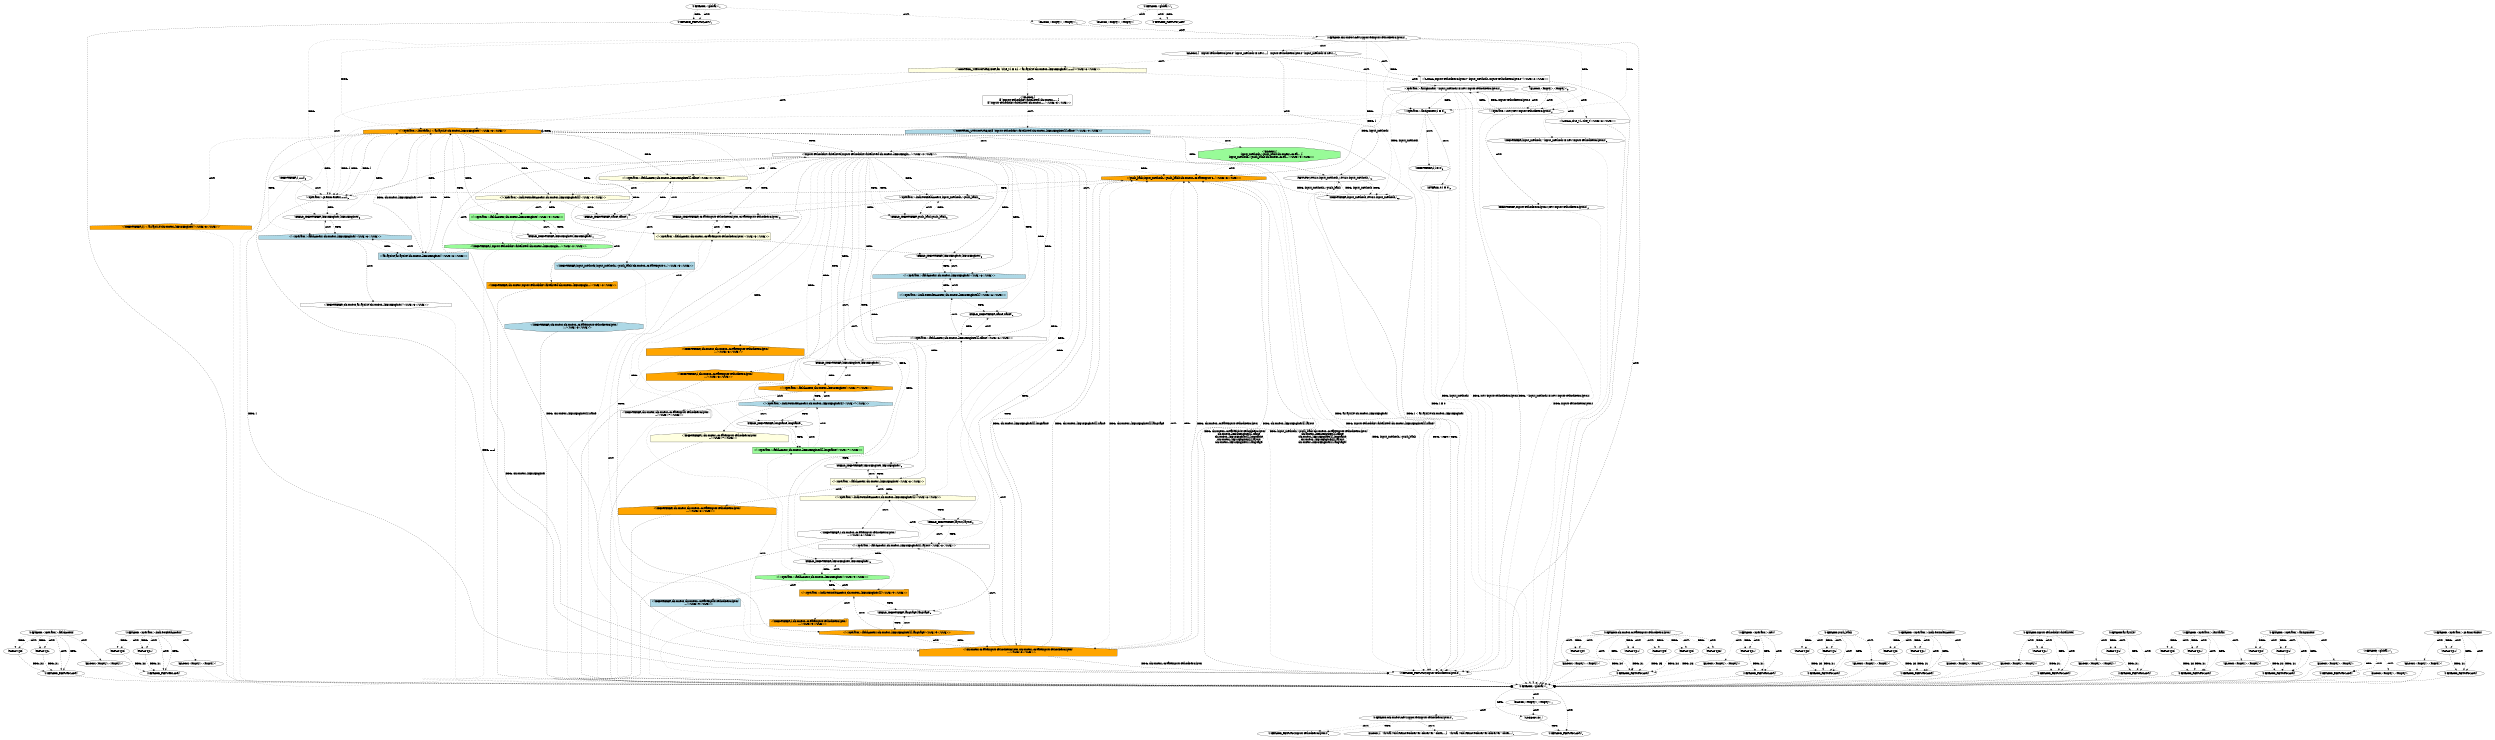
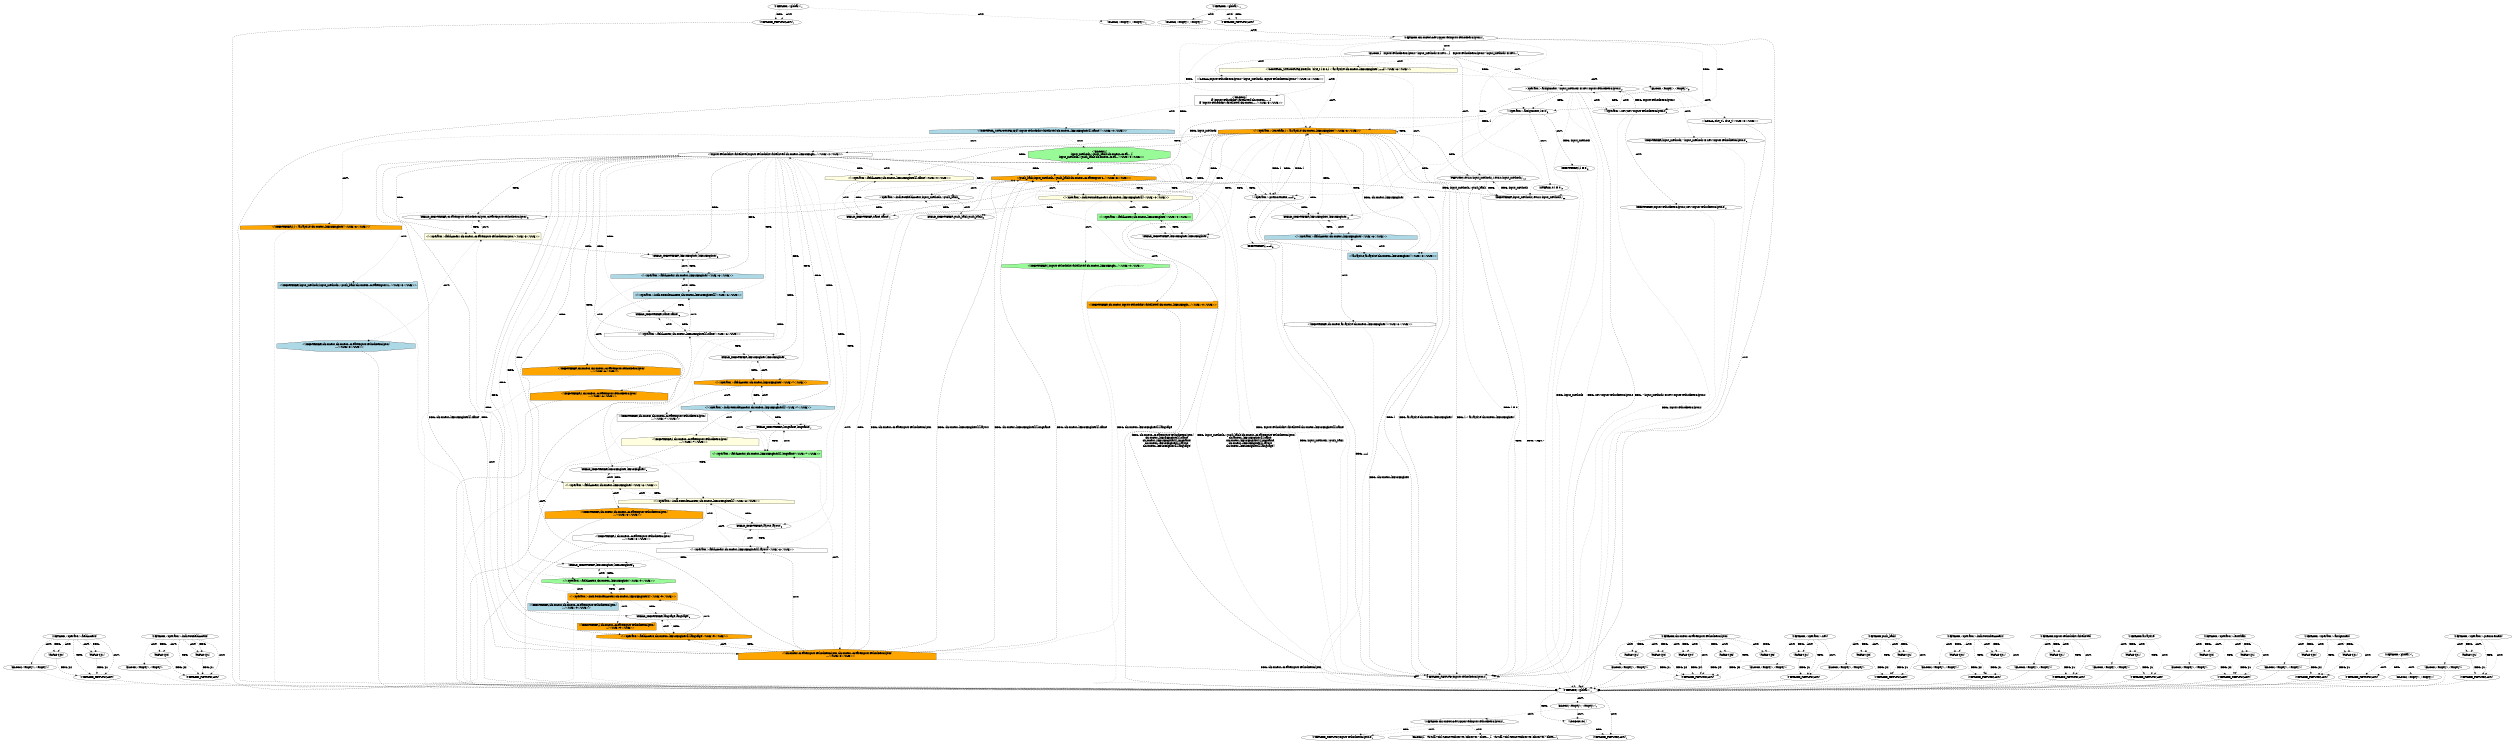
edge "(<operator>.assignment,i = 0)" -> "(LITERAL,0,i = 0)": arrowhead normal -> dot
edge "(IDENTIFIER,i,++i)" -> "(<operator>.preIncrement,++i)": reversed
